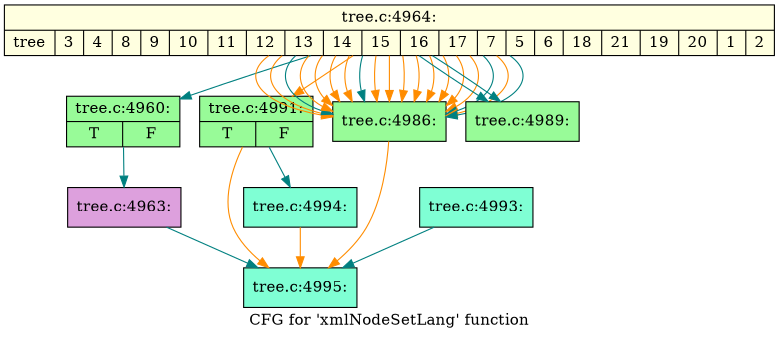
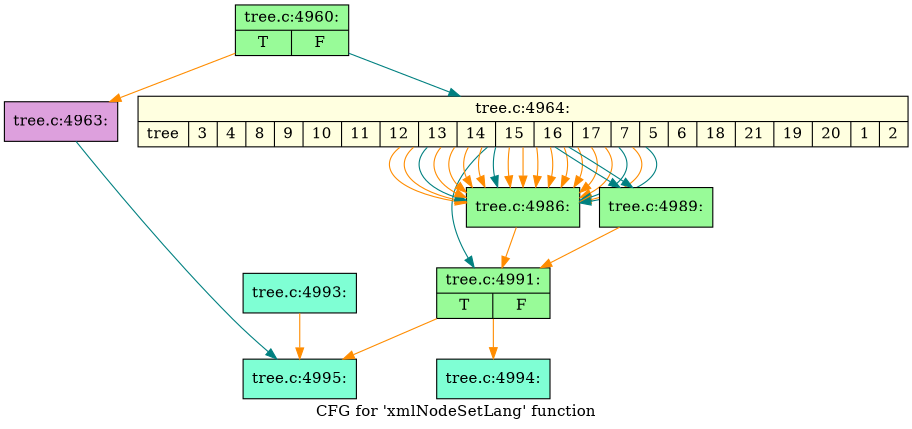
edge "tree.c:4964:" -> "tree.c:4960:": reversed
edge "tree.c:4964:" -> "tree.c:4991:": color darkorange -> teal
edge "tree.c:4960:" -> "tree.c:4963:": color teal -> darkorange
edge "tree.c:4991:" -> "tree.c:4994:": color teal -> darkorange
edge "tree.c:4986:" -> "tree.c:4995:": now "tree.c:4986:" -> "tree.c:4991:"
edge "tree.c:4994:" -> "tree.c:4995:": removed
edge "tree.c:4993:" -> "tree.c:4995:": color teal -> darkorange
edge "tree.c:4989:" -> "tree.c:4991:": added
